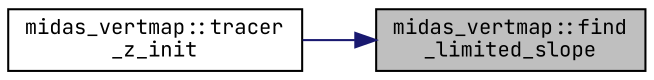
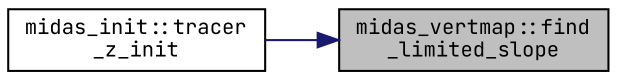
node "midas_vertmap::tracer _z_init": label "midas_vertmap::tracer _z_init" -> "midas_init::tracer _z_init"
